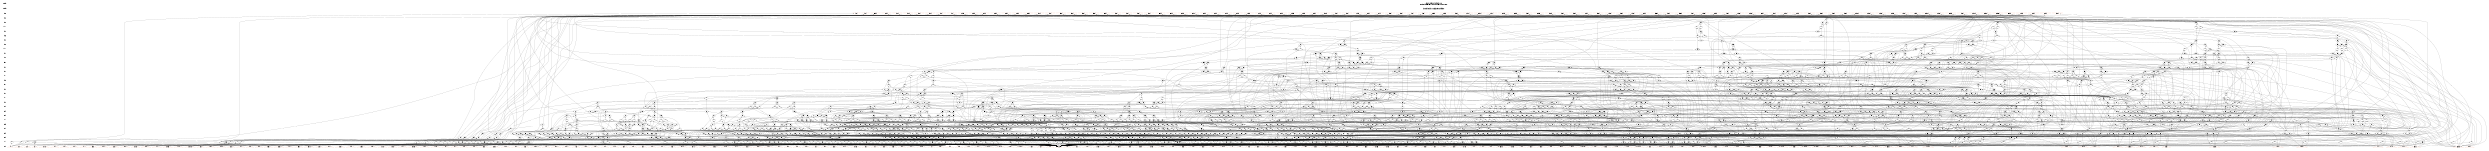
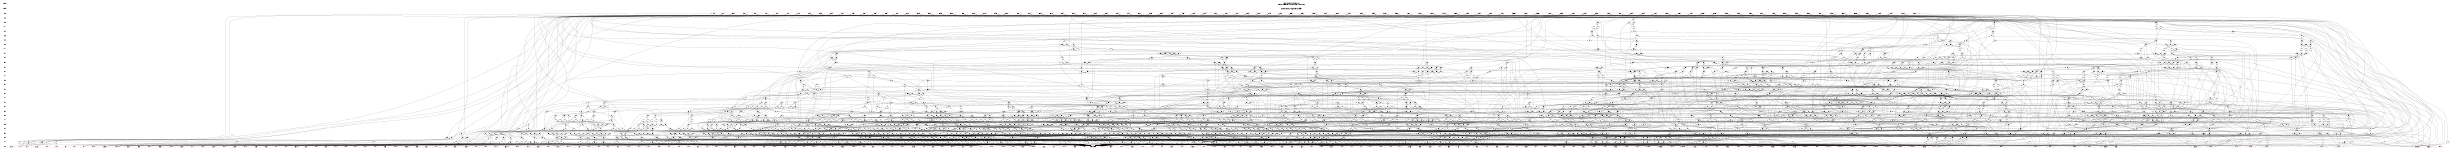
node "1572": removed
